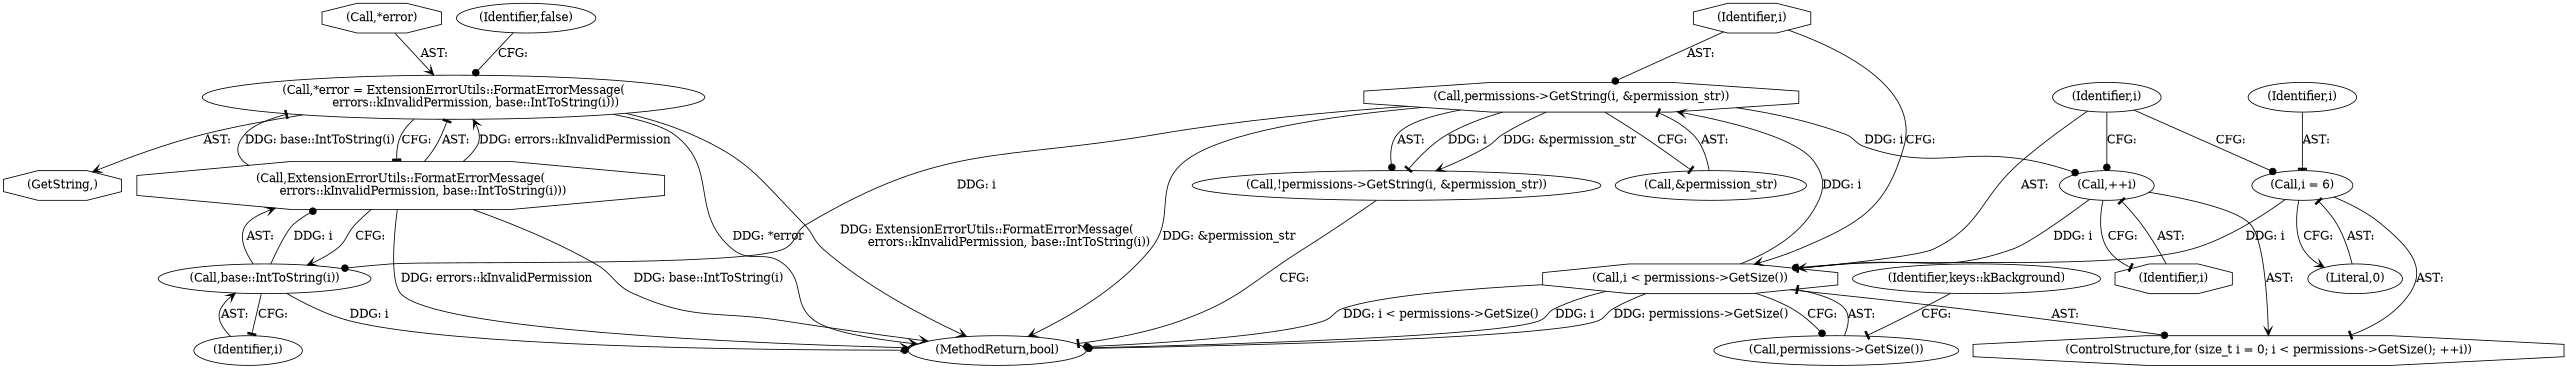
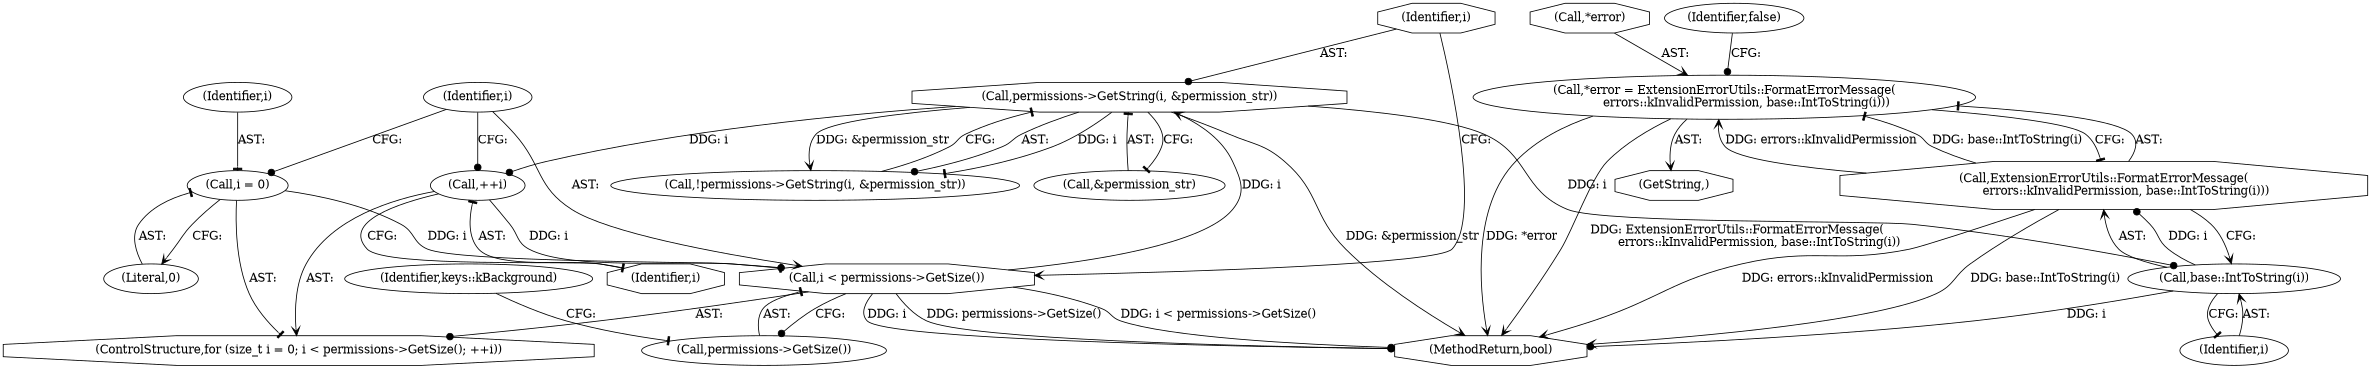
node "(Call,i = 6)": label "(Call,i = 6)" -> "(Call,i = 0)"
edge "(Call,!permissions->GetString(i, &permission_str))" -> "(MethodReturn,bool)": now "(Call,!permissions->GetString(i, &permission_str))" -> "(Call,permissions->GetString(i, &permission_str))"
node "(MethodReturn,bool)": shape ellipse -> octagon
